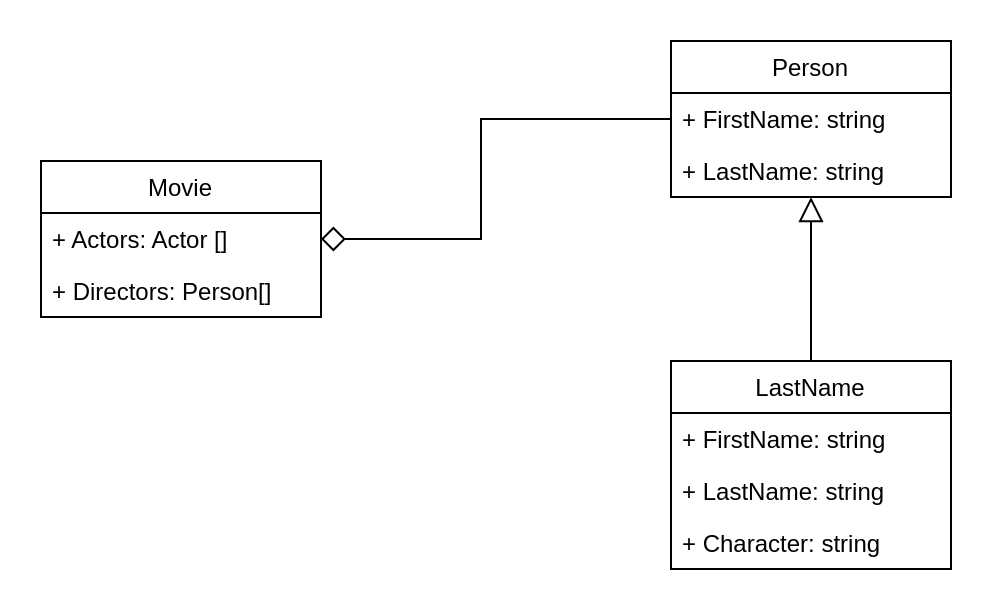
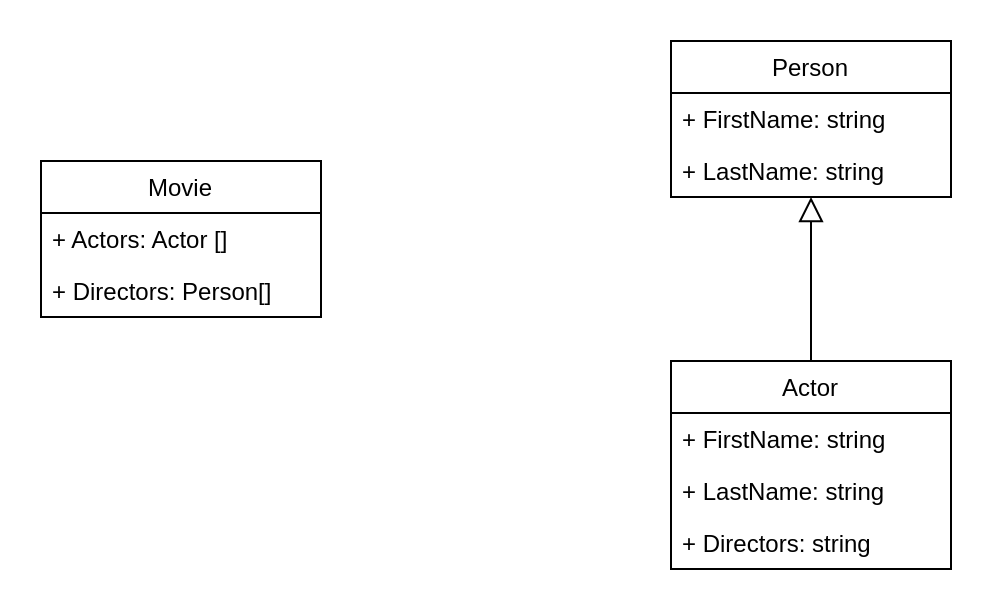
edge "Person" -> "Movie": removed
node "LastName": label "LastName" -> "Actor"
node "+ Character: string": label "+ Character: string" -> "+ Directors: string"
